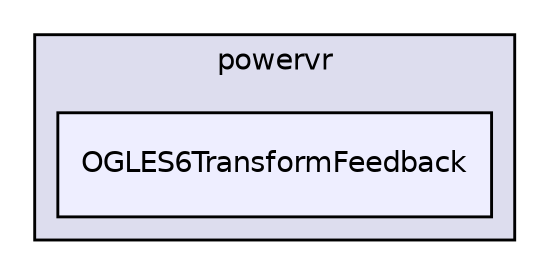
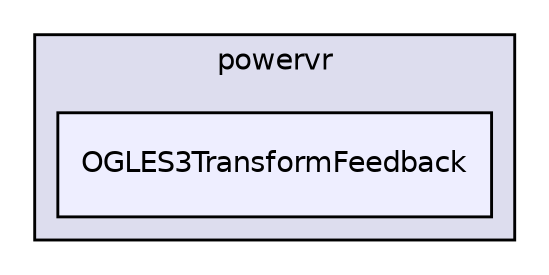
node "OGLES6TransformFeedback": label "OGLES6TransformFeedback" -> "OGLES3TransformFeedback"
